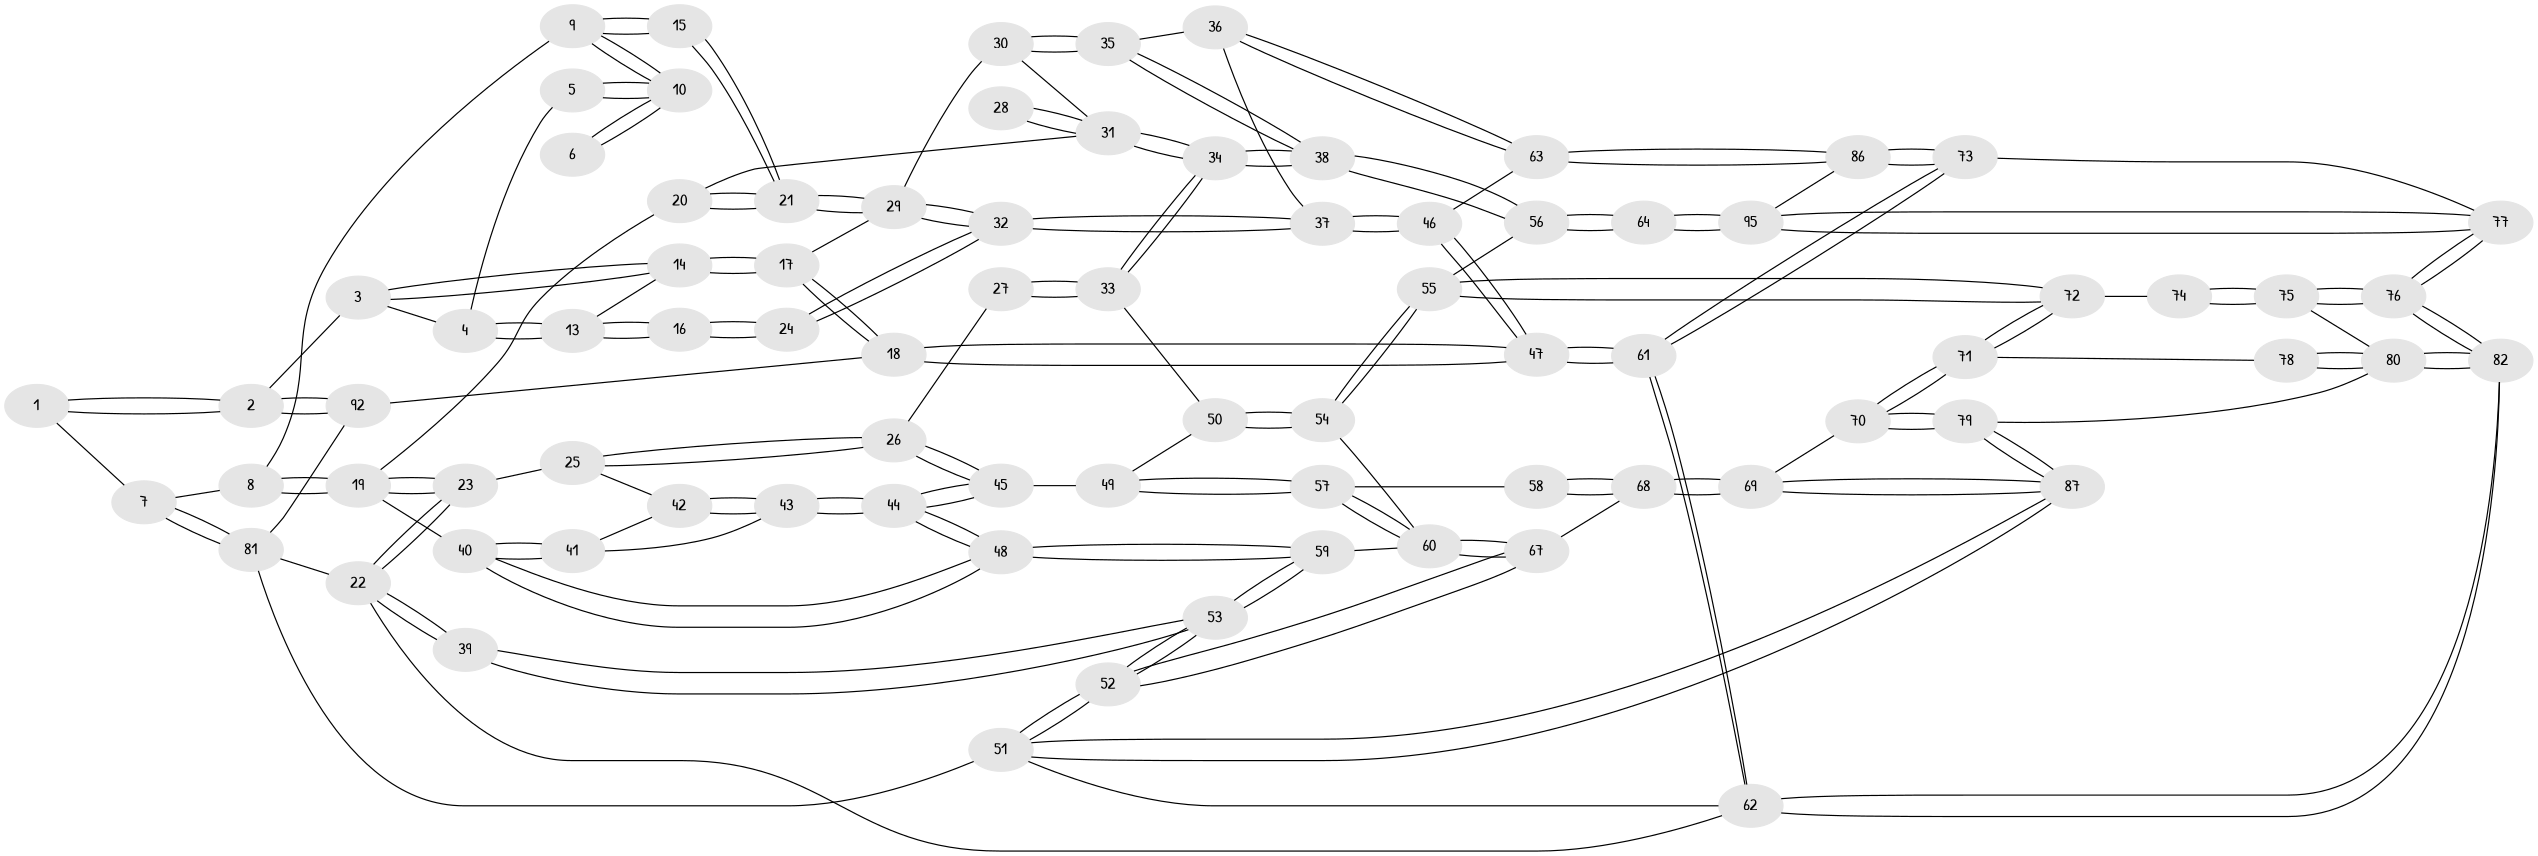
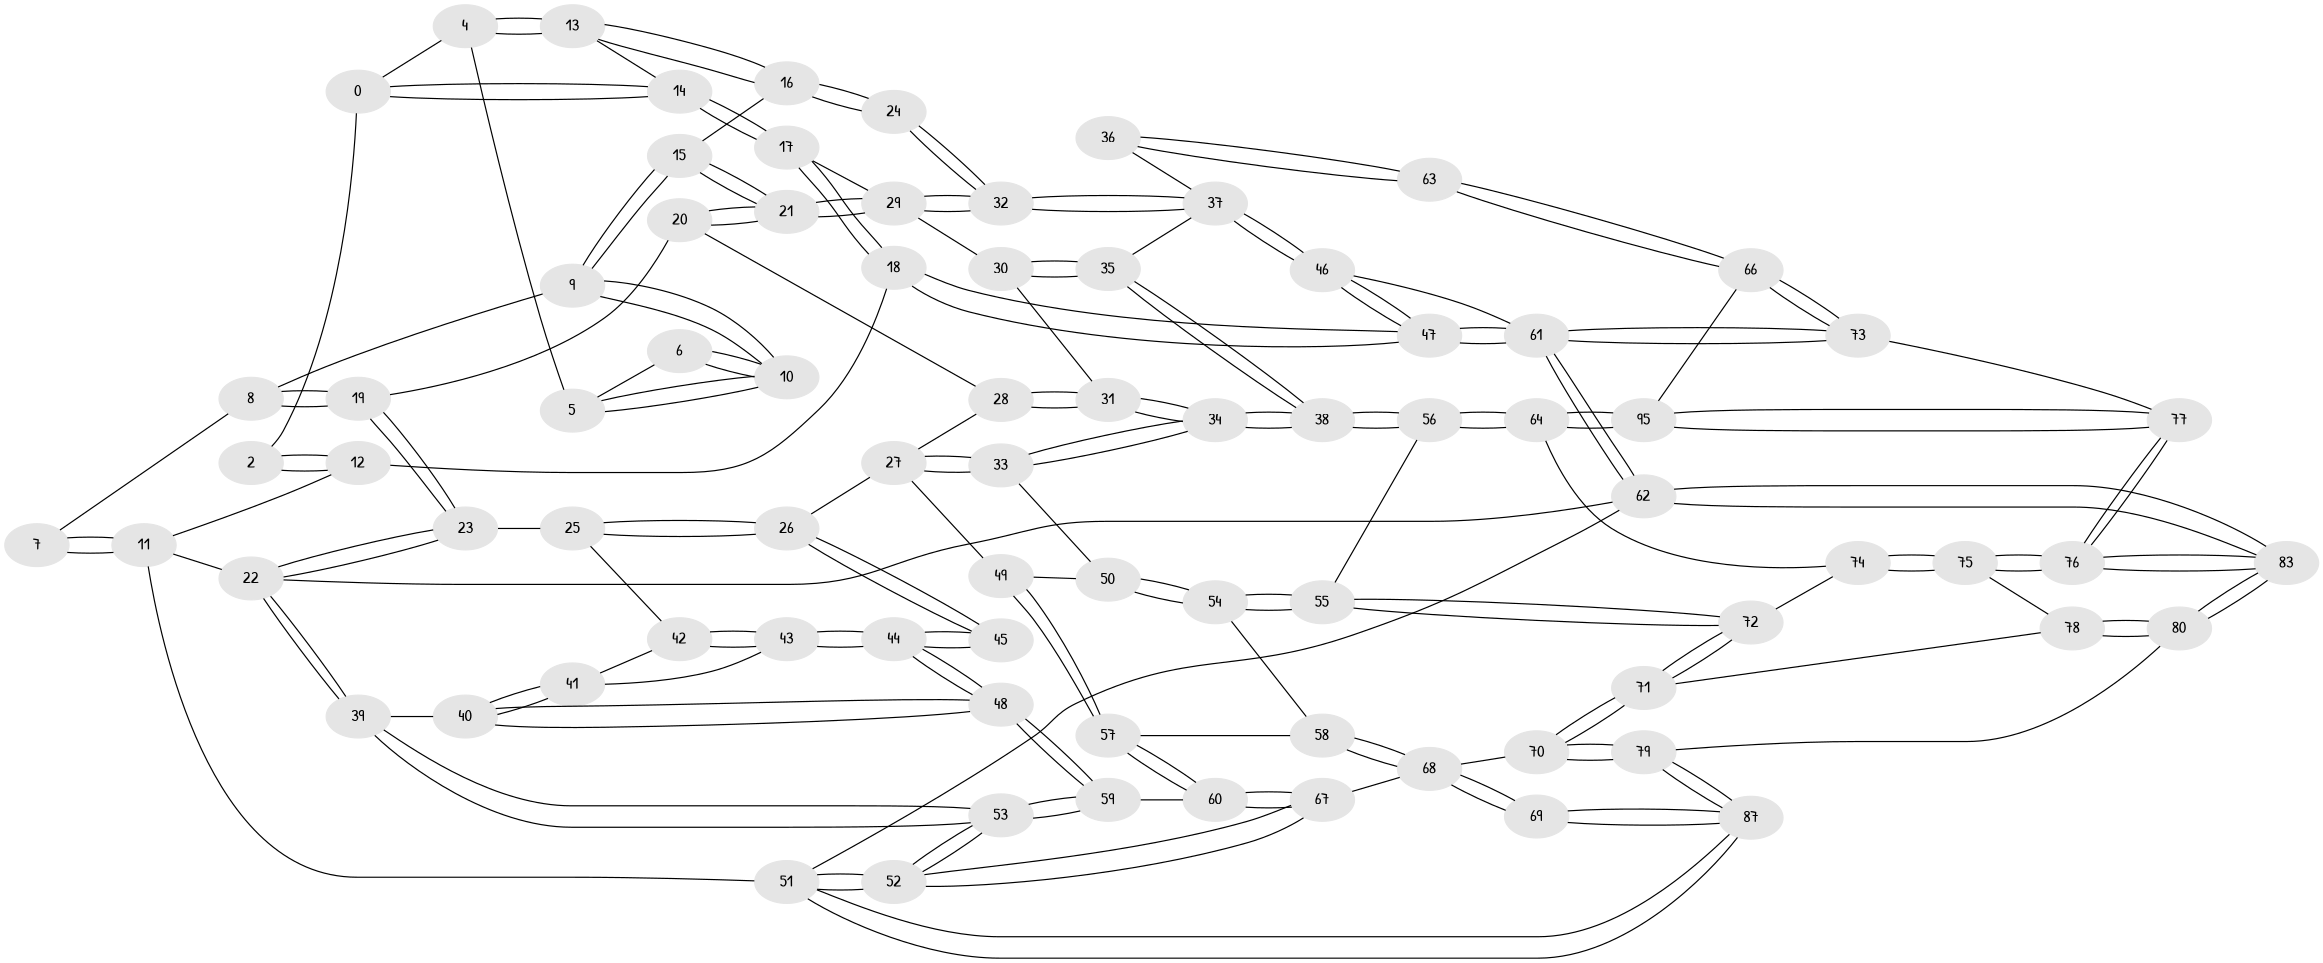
edge "36" -- "35": now "37" -- "35"
edge "16" -- "15": added
edge "31" -- "20": now "28" -- "20"
node "86": label "86" -> "66"
edge "63" -- "46": now "61" -- "46"
node "3": label "3" -> "0"
edge "75" -- "80": now "75" -- "78"
node "82": label "82" -> "83"
edge "6" -- "5": added
node "1": removed
node "92": label "92" -> "12"
edge "28" -- "27": added
edge "70" -- "69": now "70" -- "68"
edge "54" -- "60": now "54" -- "58"
edge "45" -- "49": now "27" -- "49"
edge "19" -- "40": now "39" -- "40"
node "81": label "81" -> "11"
edge "64" -- "74": added
